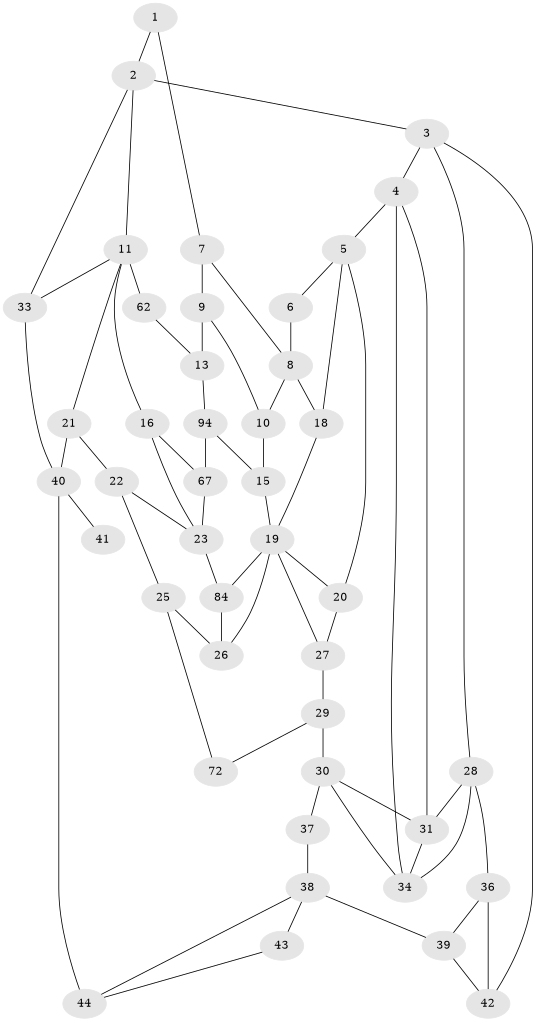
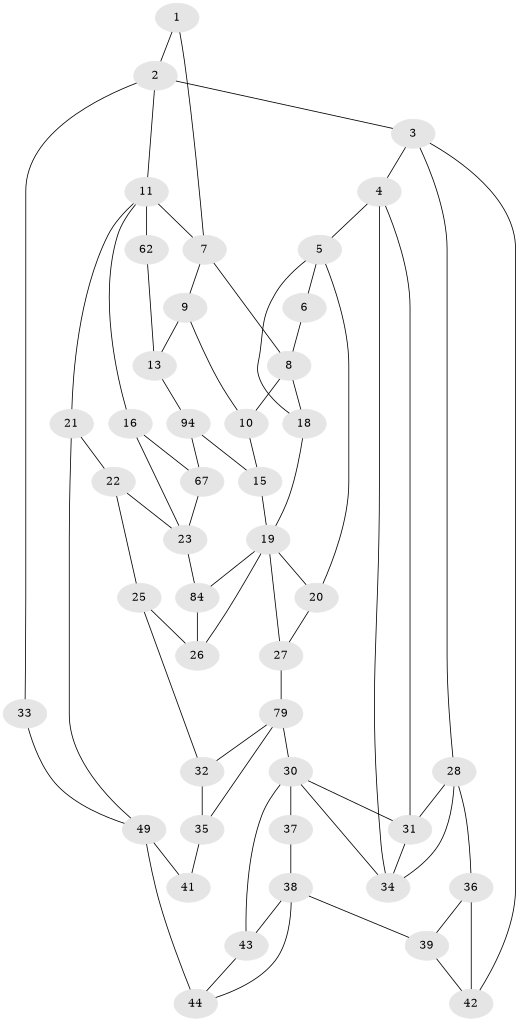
edge "11" -- "33": now "11" -- "7"
node "40": label "40" -> "49"
node "29": label "29" -> "79"
node "72": label "72" -> "32"
node "35": added
edge "30" -- "43": added
